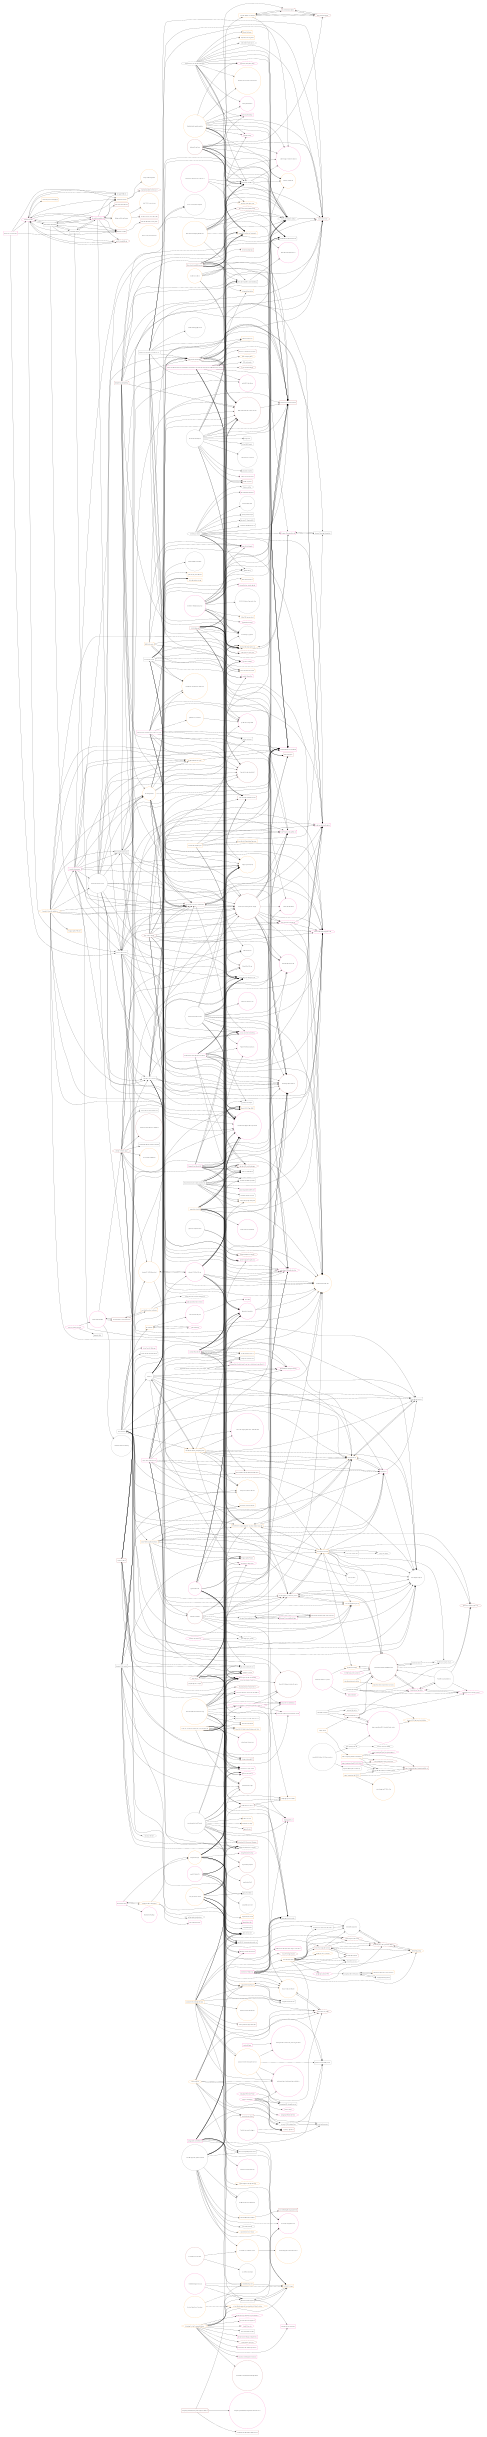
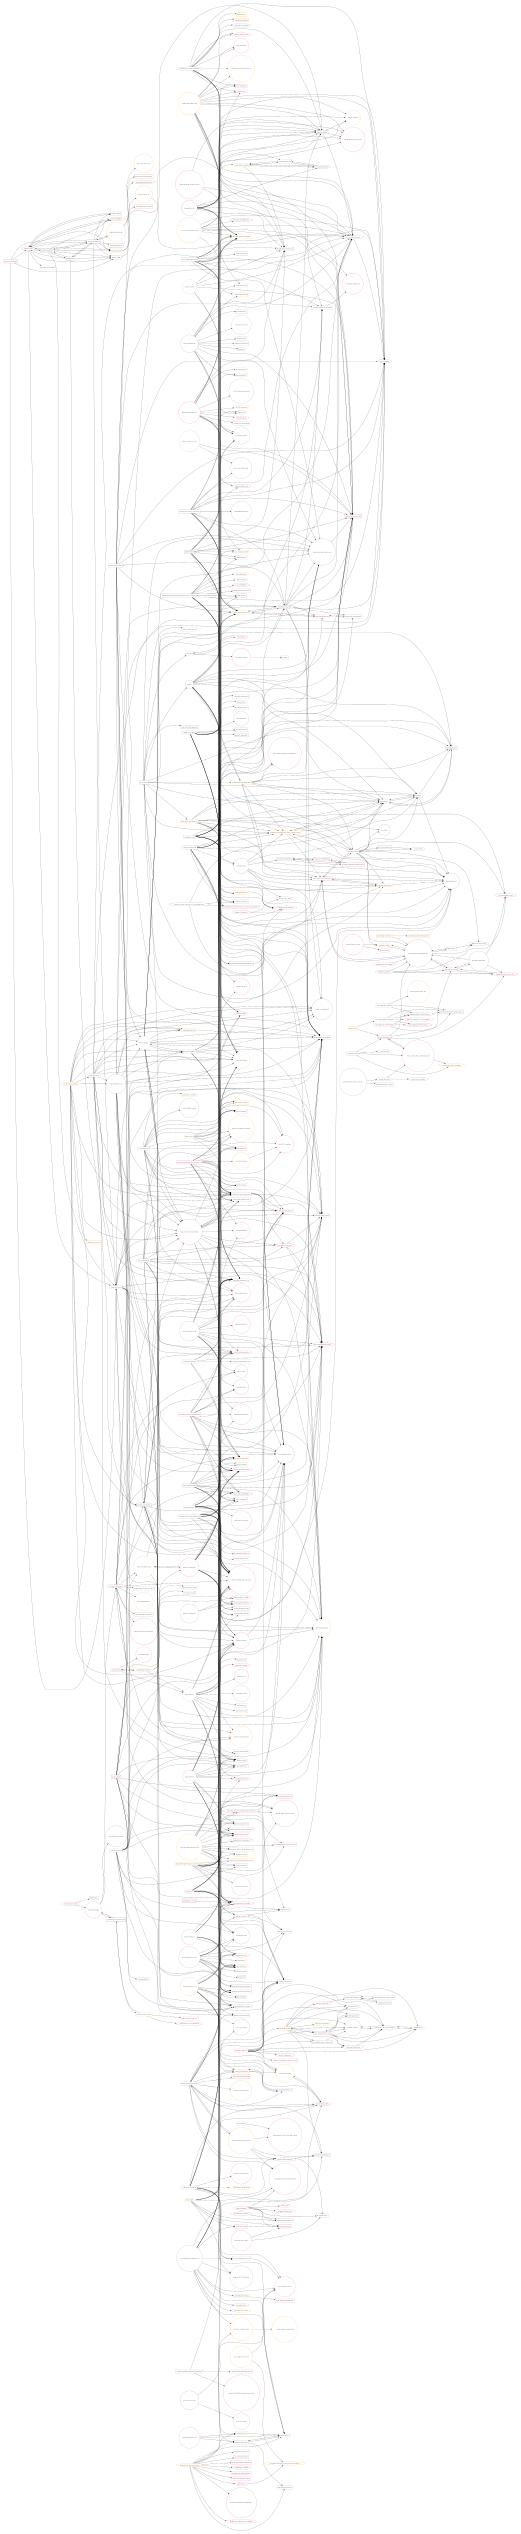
edge "HelipengTony/tony" -> "JamesZBL/authmore-framework": now "ZengTianShengZ/Bill" -> "JamesZBL/authmore-framework"
edge "AbrahamCaiJin/CommonUILibrary" -> "Ao-Lee/Reinforcement-Learning-David-Silver-Solution": now "Ling97/Ling.Ioc" -> "Ao-Lee/Reinforcement-Learning-David-Silver-Solution"
